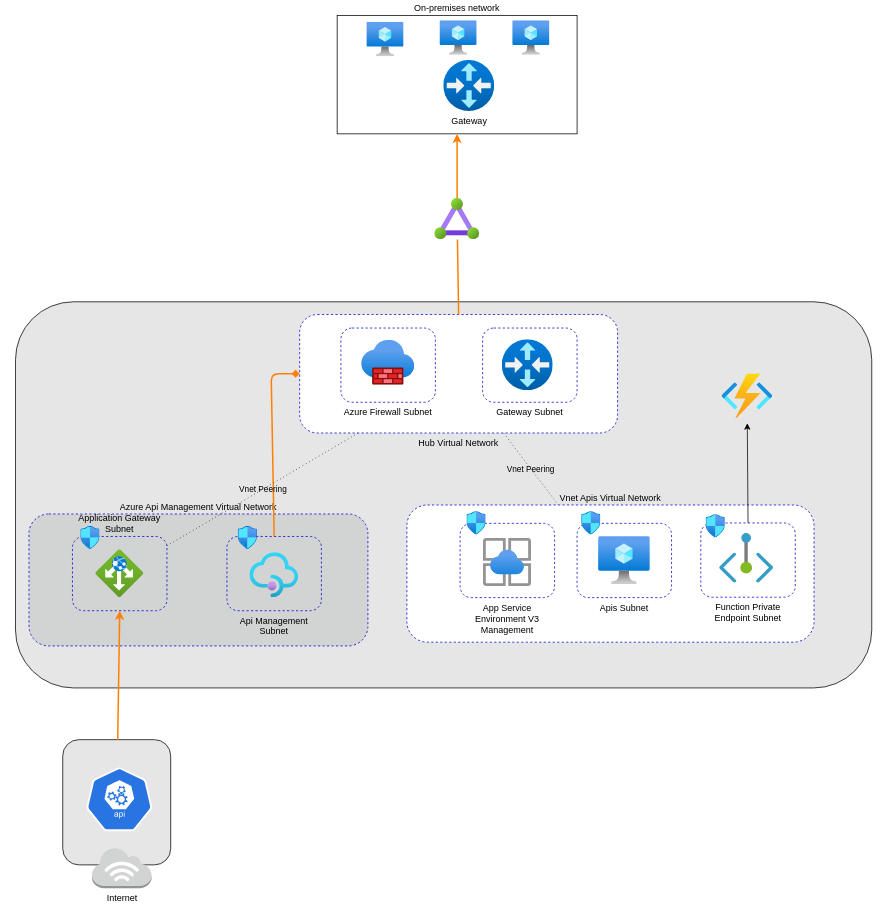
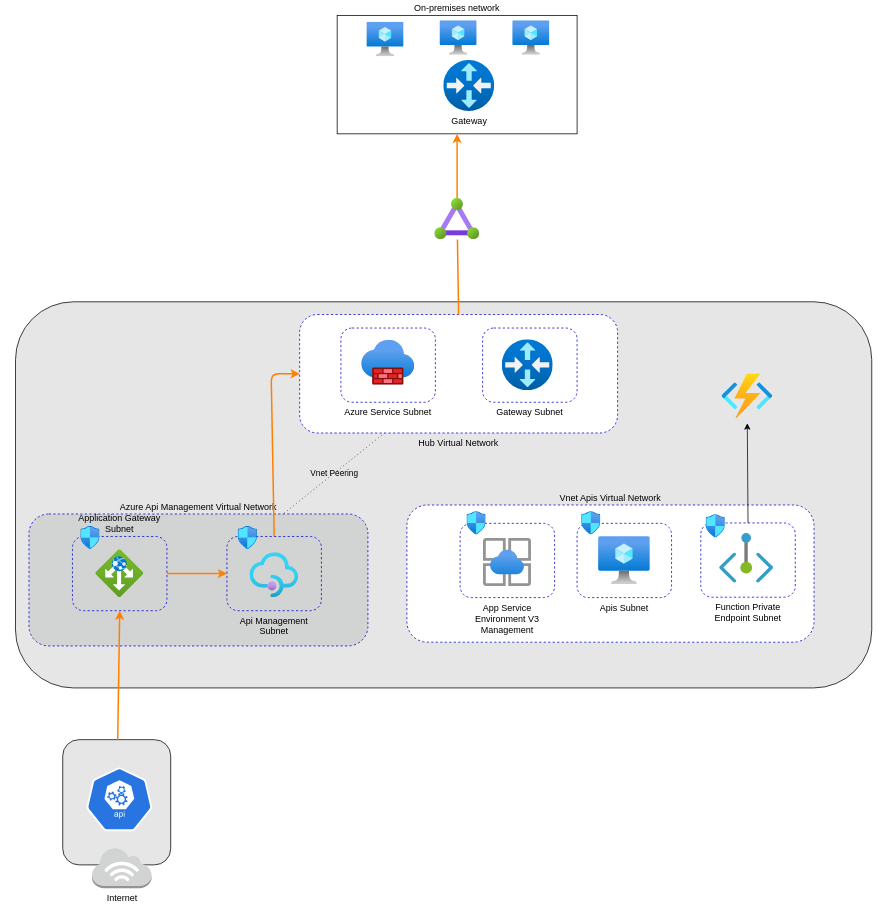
edge "Api Management Subnet" -> "Hub Virtual Network": arrowhead diamond -> classic
node "Azure Firewall Subnet": label "Azure Firewall Subnet" -> "Azure Service Subnet"
edge "Hub Virtual Network" -- "Vnet Apis Virtual Network": removed, label "Vnet Peering"
edge "Hub Virtual Network" -- "Application Gateway Subnet": now "Hub Virtual Network" -- "Azure Api Management Virtual Network"
edge "Application Gateway Subnet" -> "Api Management Subnet": added
